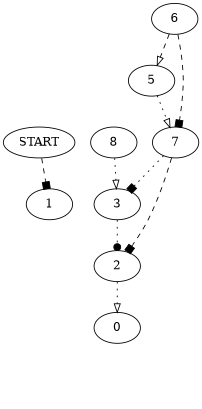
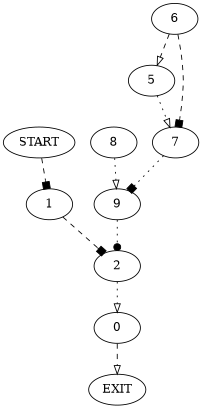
edge "7" -> "2": now "1" -> "2"
node "3": label "3" -> "9"
node "EXIT": added
